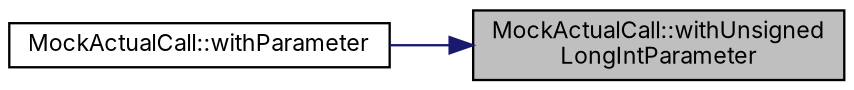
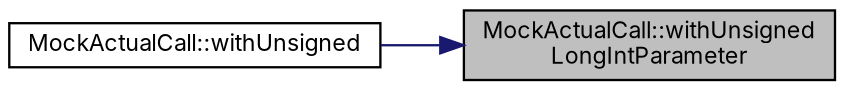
node "MockActualCall::withParameter": label "MockActualCall::withParameter" -> "MockActualCall::withUnsigned"
